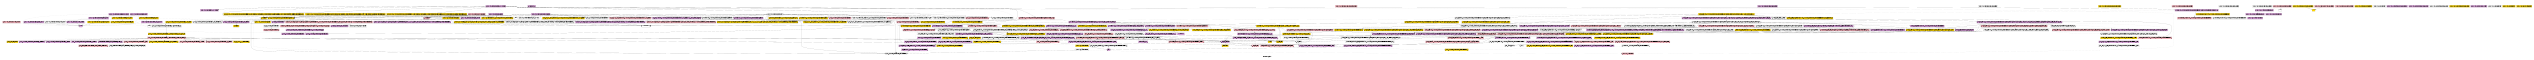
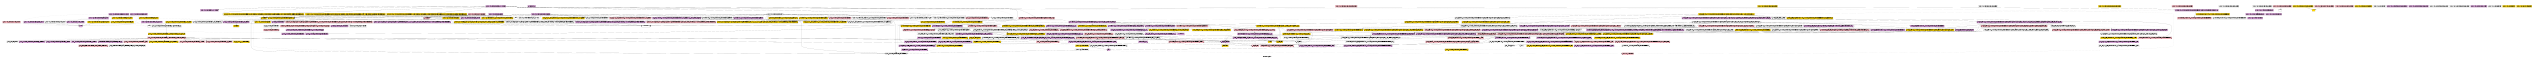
node "_ZN9LAMMPS_NS8DumpAtom18pack_scale_noimageEPi": fillcolor plum -> gold
node "_ZN9LAMMPS_NS4Dump19unpack_reverse_commEiPiPd": fillcolor gold -> white
node "_ZNSt7__cxx1112basic_stringIcSt11char_traitsIcESaIcEEC1EOS4_": removed
node "_ZSt19__throw_logic_errorPKc": fillcolor gold -> white
